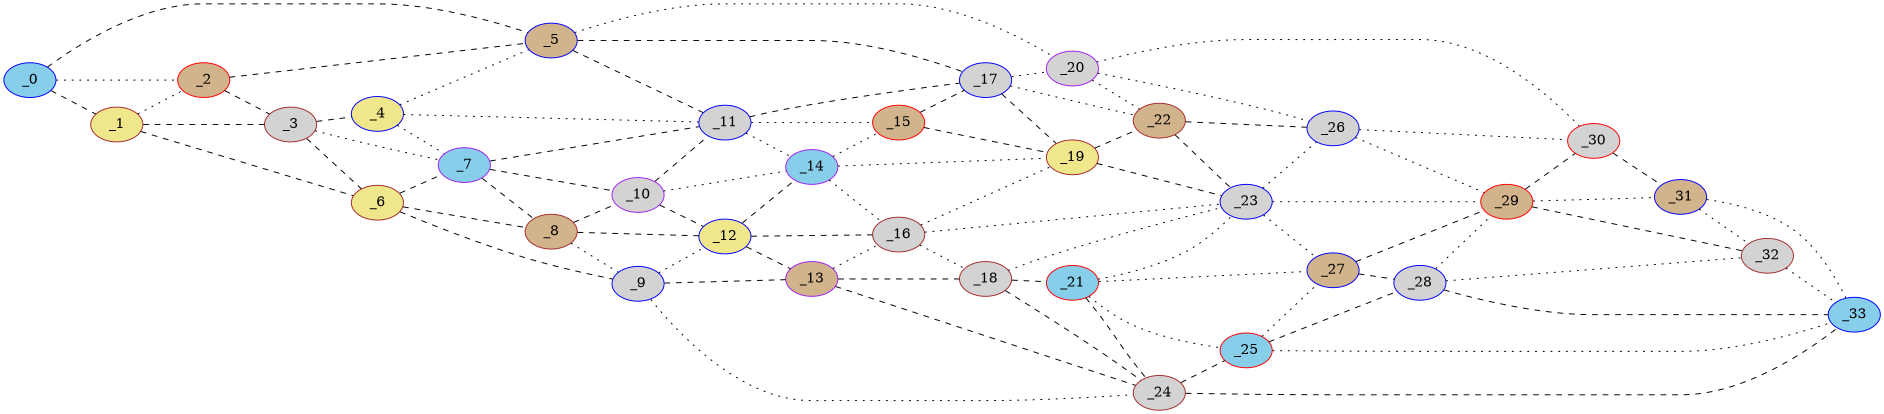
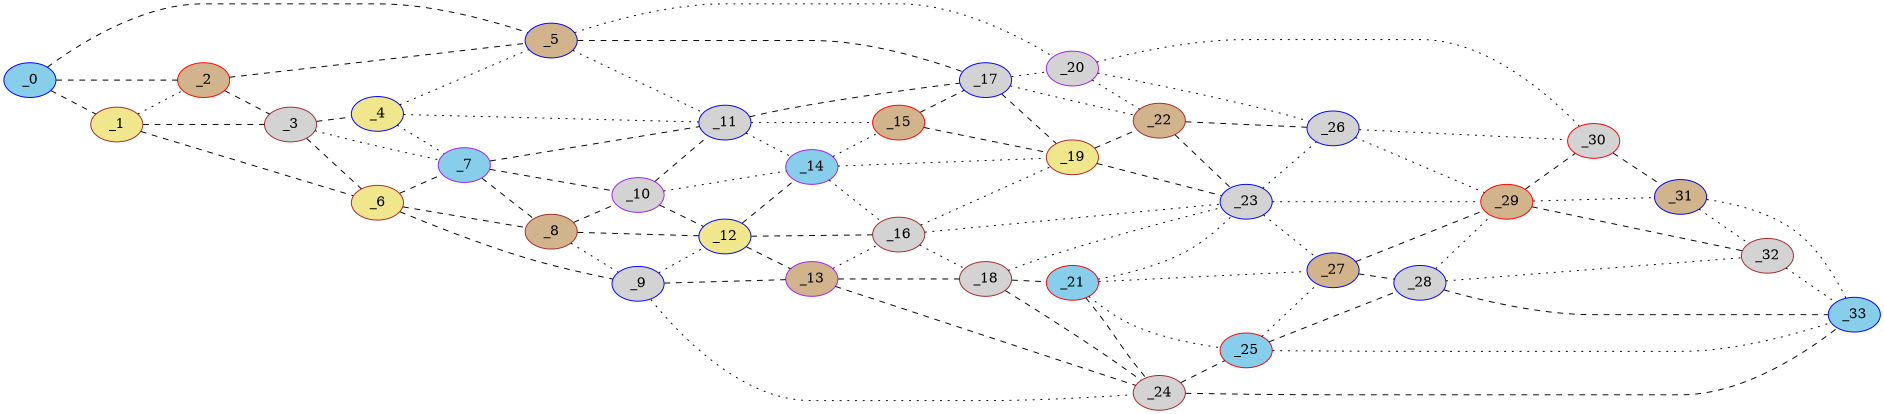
edge "_0" -- "_2": style dotted -> dashed
edge "_5" -- "_11": style dashed -> dotted
